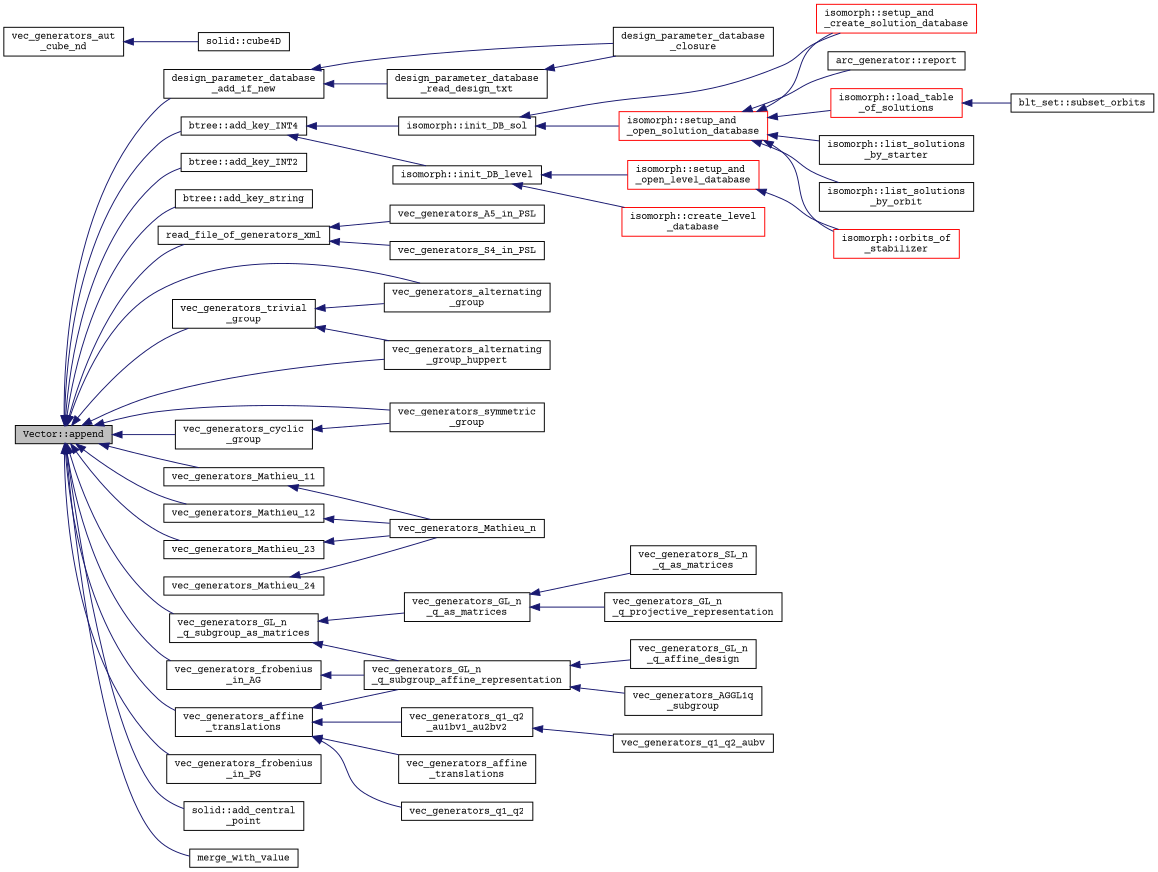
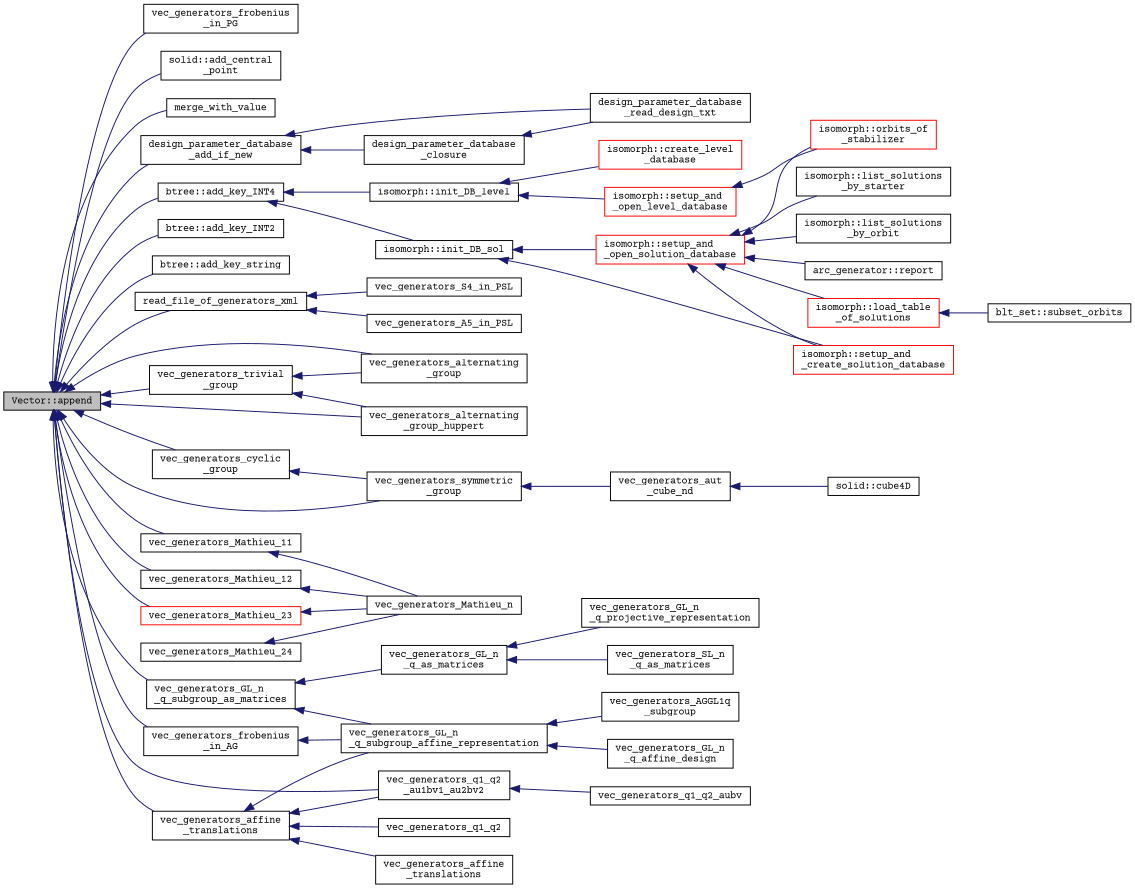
edge "design_parameter_database _closure" -> "design_parameter_database _read_design_txt": reversed
edge "vec_generators_aut _cube_nd" -> "vec_generators_symmetric _group": added
node "vec_generators_Mathieu_23": color black -> red
edge "vec_generators_q1_q2 _au1bv1_au2bv2" -> "Vector::append": added
